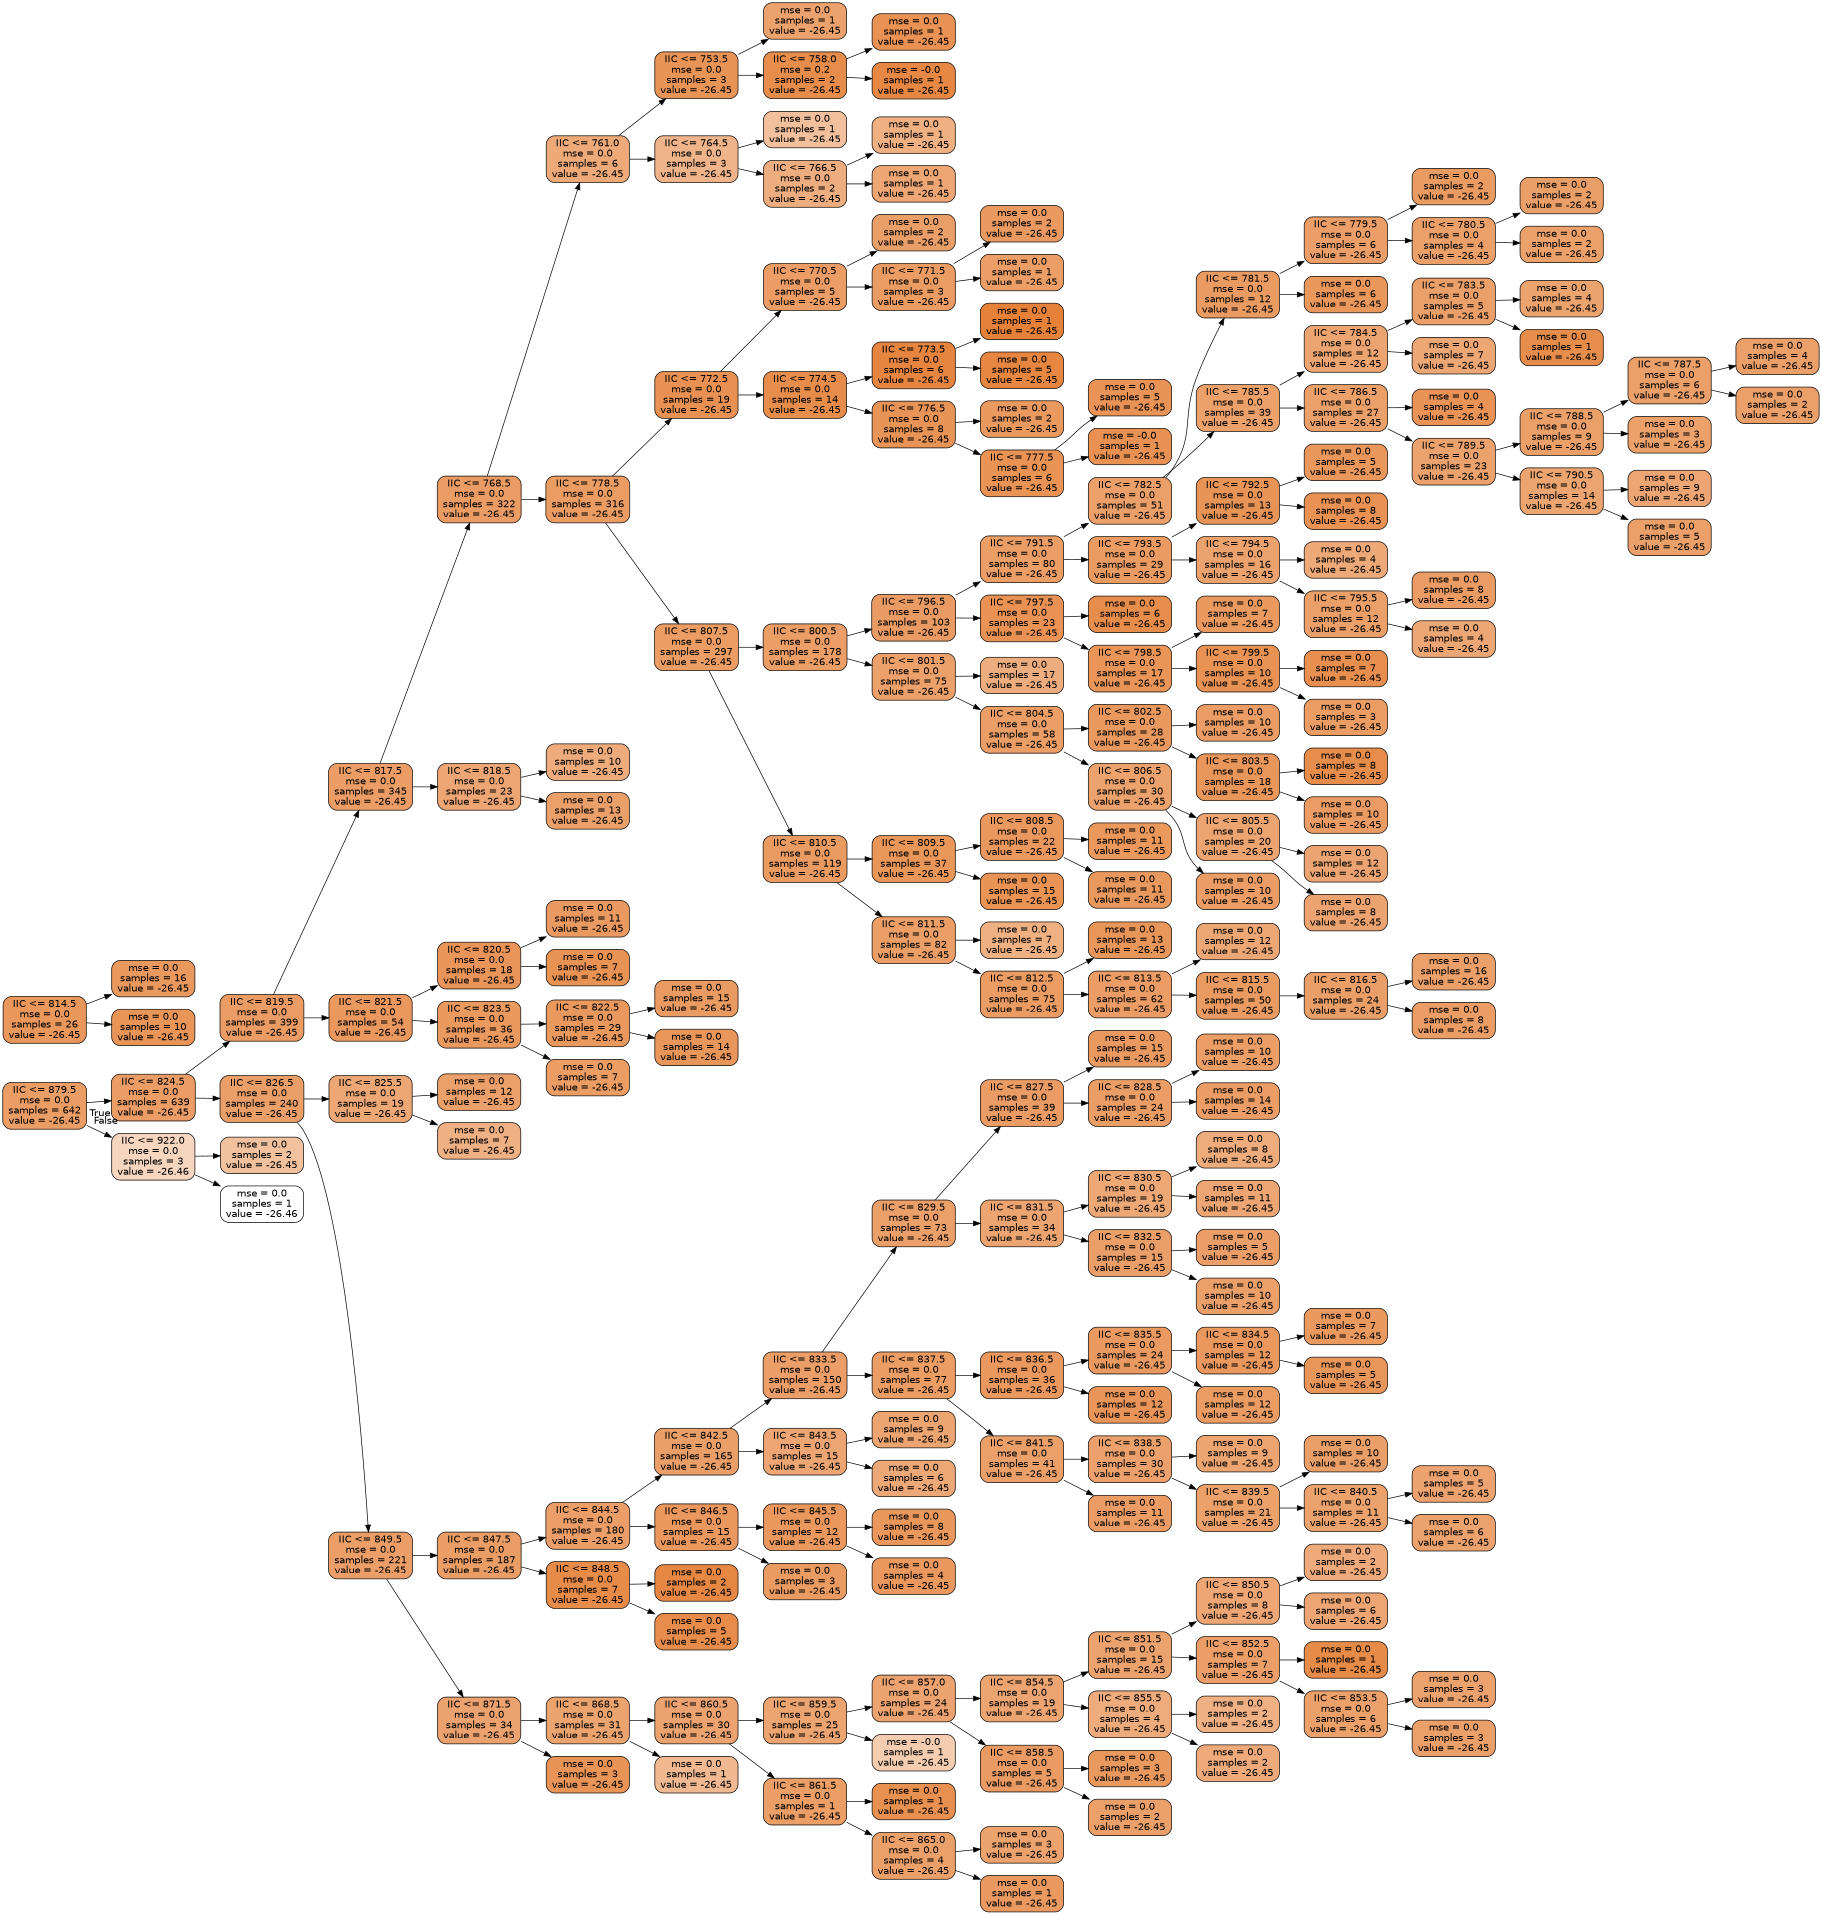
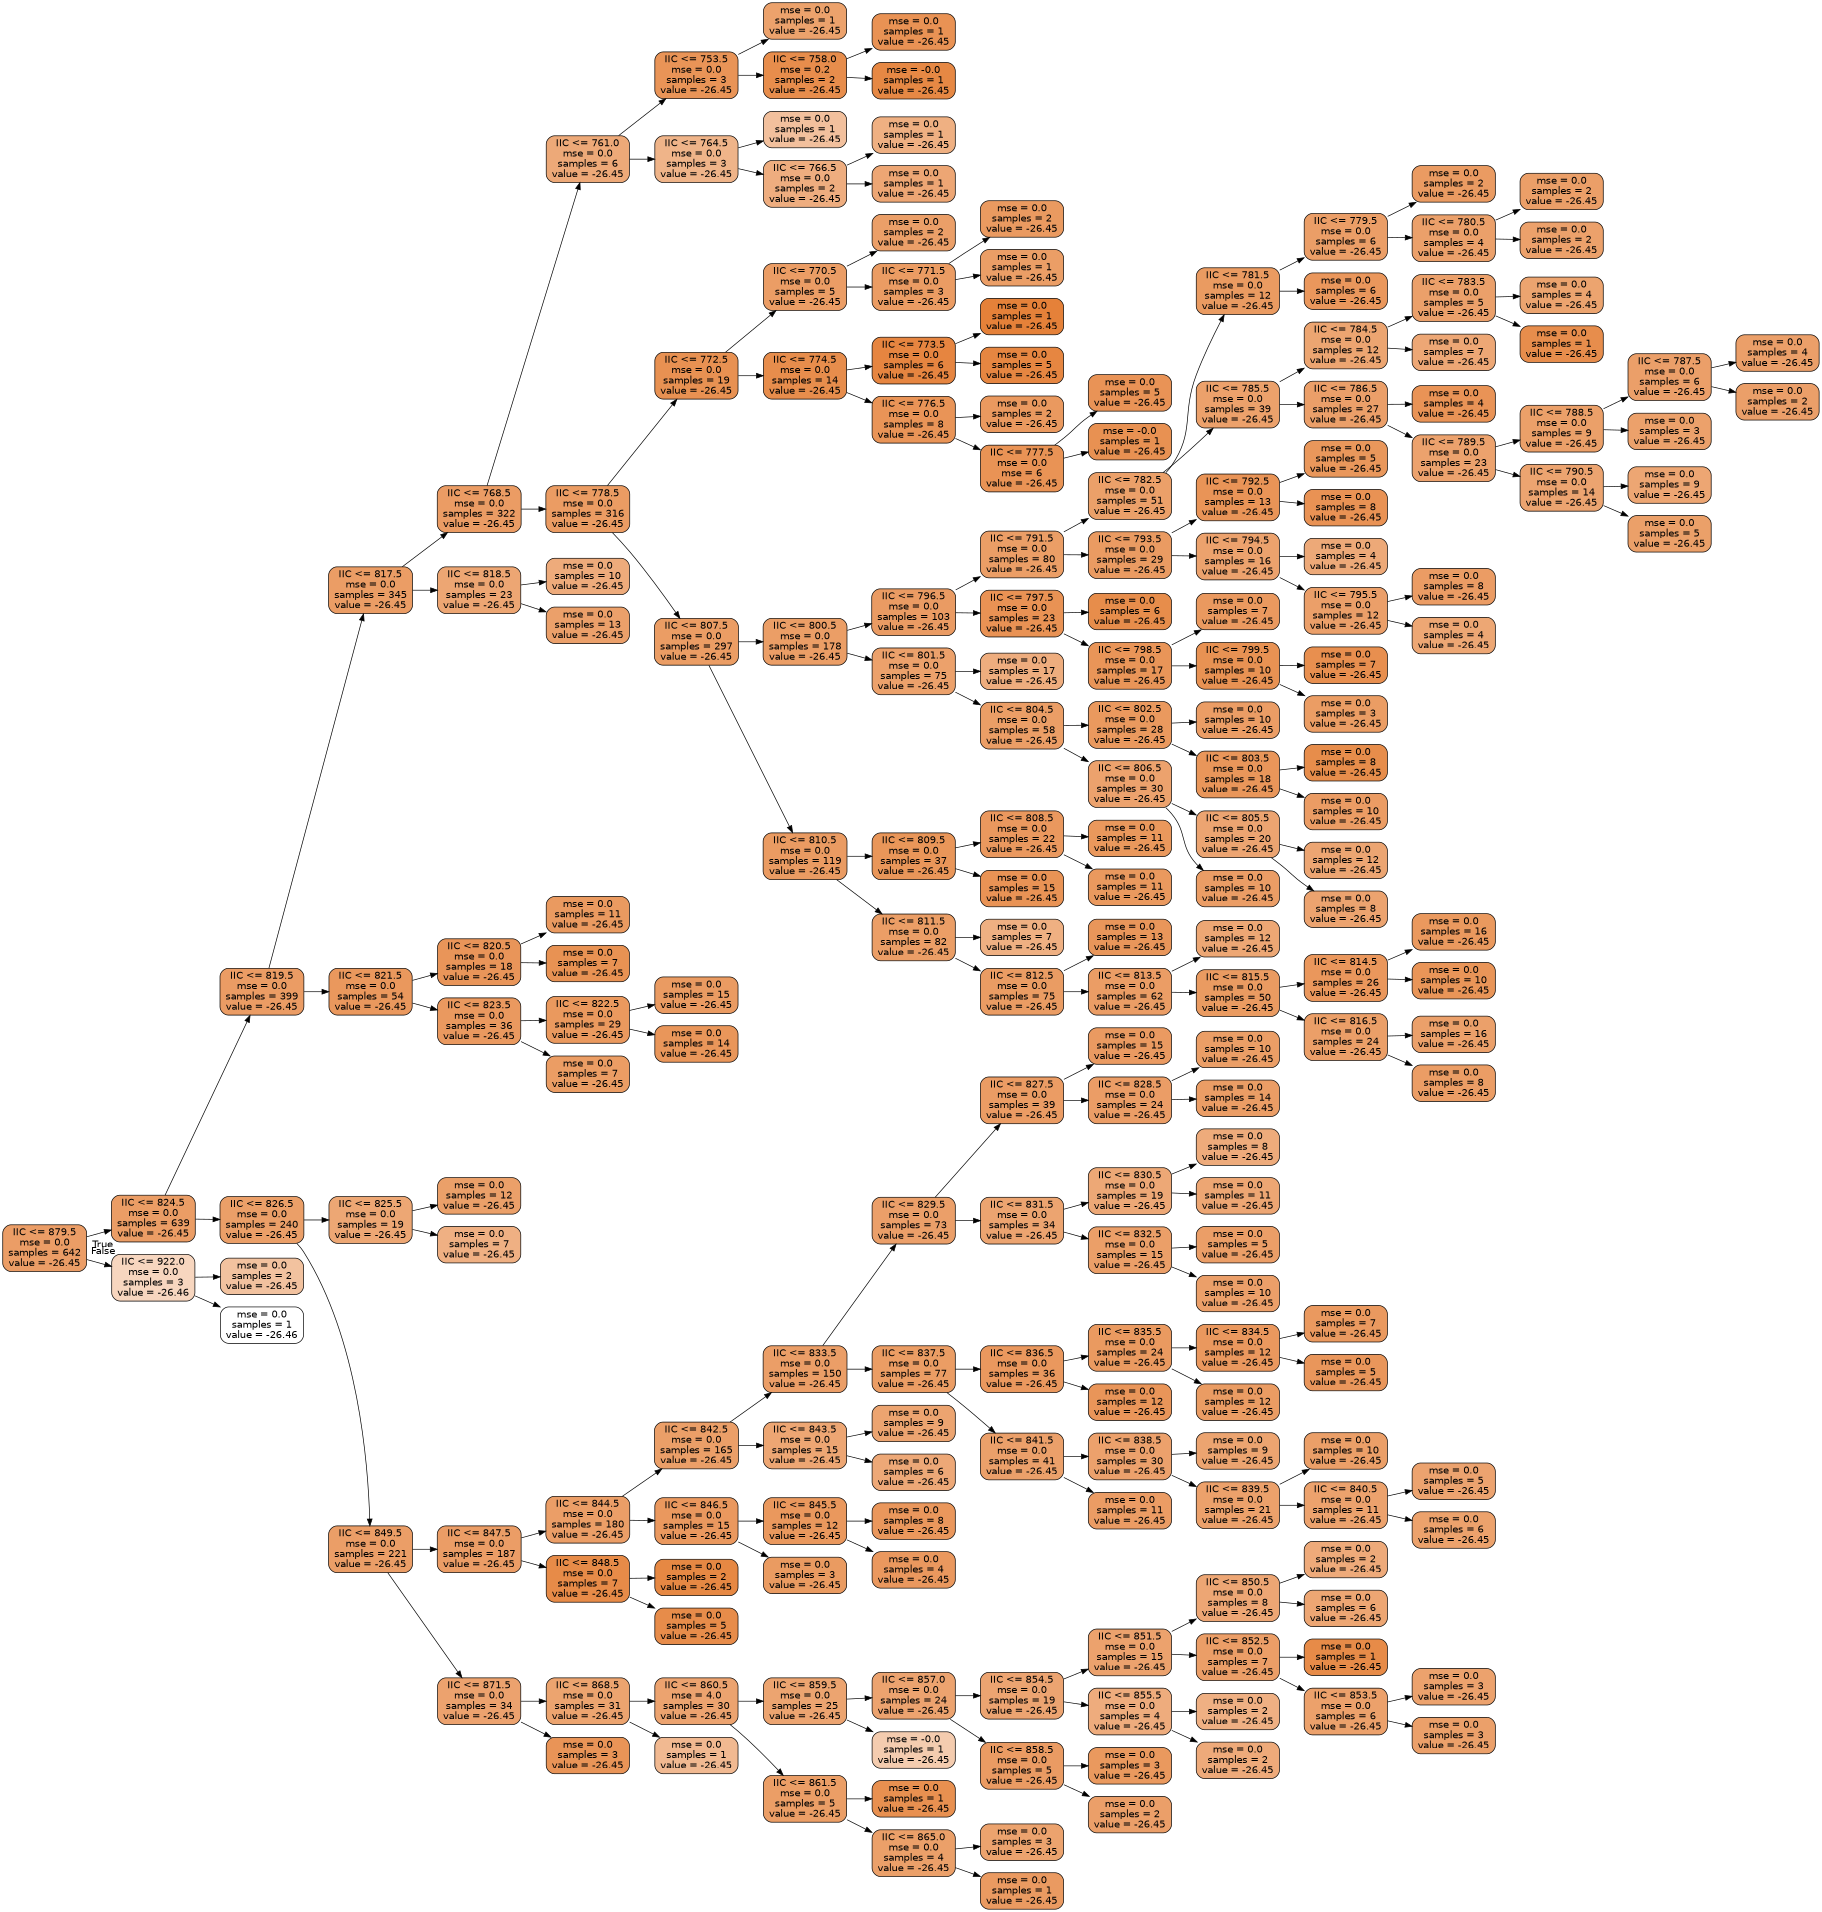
node "IIC <= 777.5 mse = 0.0 samples = 6 value = -26.45": label "IIC <= 777.5 mse = 0.0 samples = 6 value = -26.45" -> "IIC <= 777.5 mse = 0.0 mse = 6 value = -26.45"
edge "IIC <= 815.5 mse = 0.0 samples = 50 value = -26.45" -> "IIC <= 814.5 mse = 0.0 samples = 26 value = -26.45": added
node "IIC <= 860.5 mse = 0.0 samples = 30 value = -26.45": label "IIC <= 860.5 mse = 0.0 samples = 30 value = -26.45" -> "IIC <= 860.5 mse = 4.0 samples = 30 value = -26.45"
node "IIC <= 861.5 mse = 0.0 samples = 1 value = -26.45": label "IIC <= 861.5 mse = 0.0 samples = 1 value = -26.45" -> "IIC <= 861.5 mse = 0.0 samples = 5 value = -26.45"
